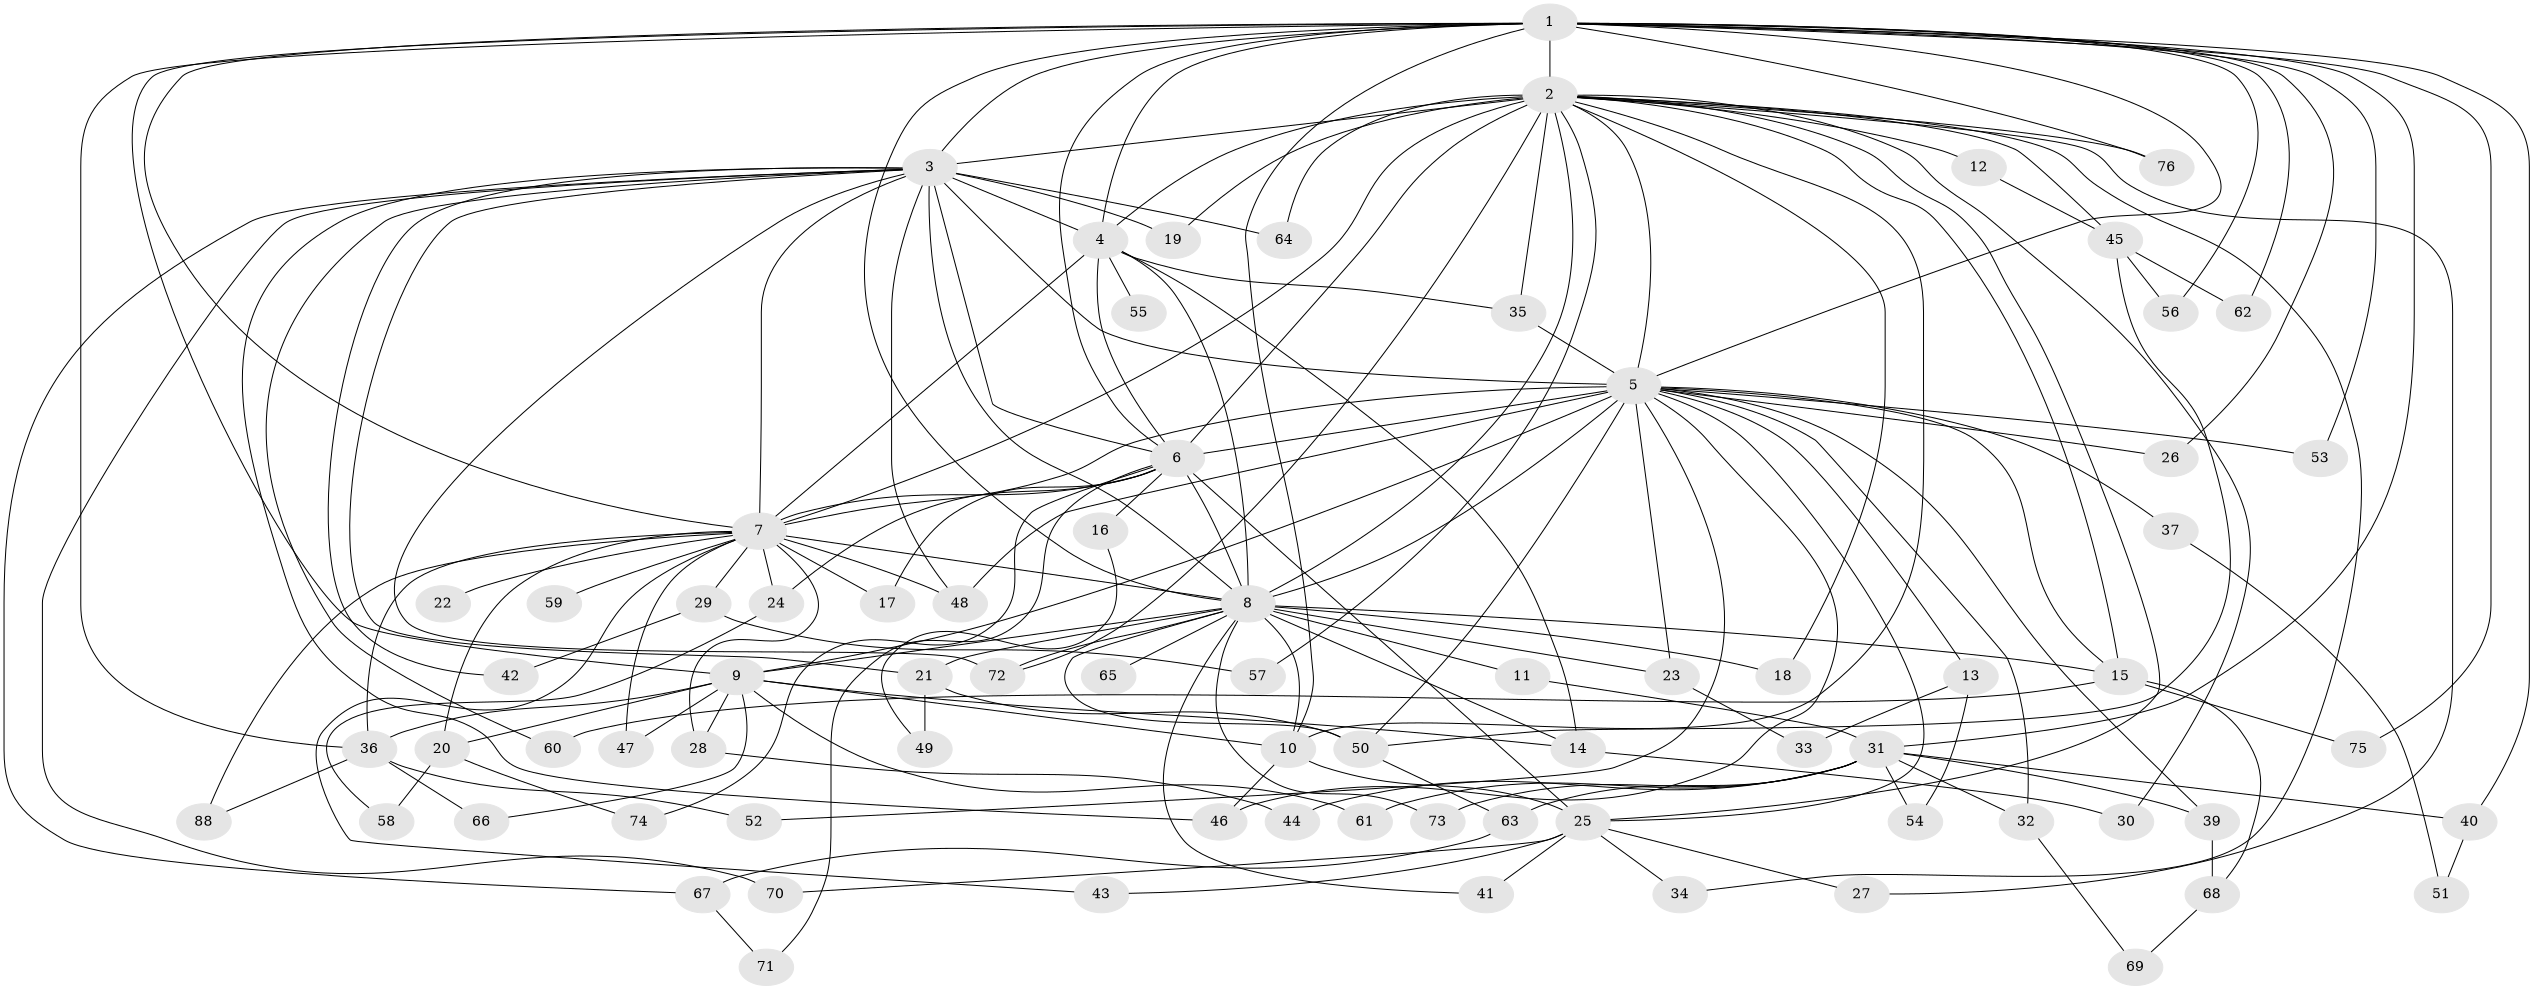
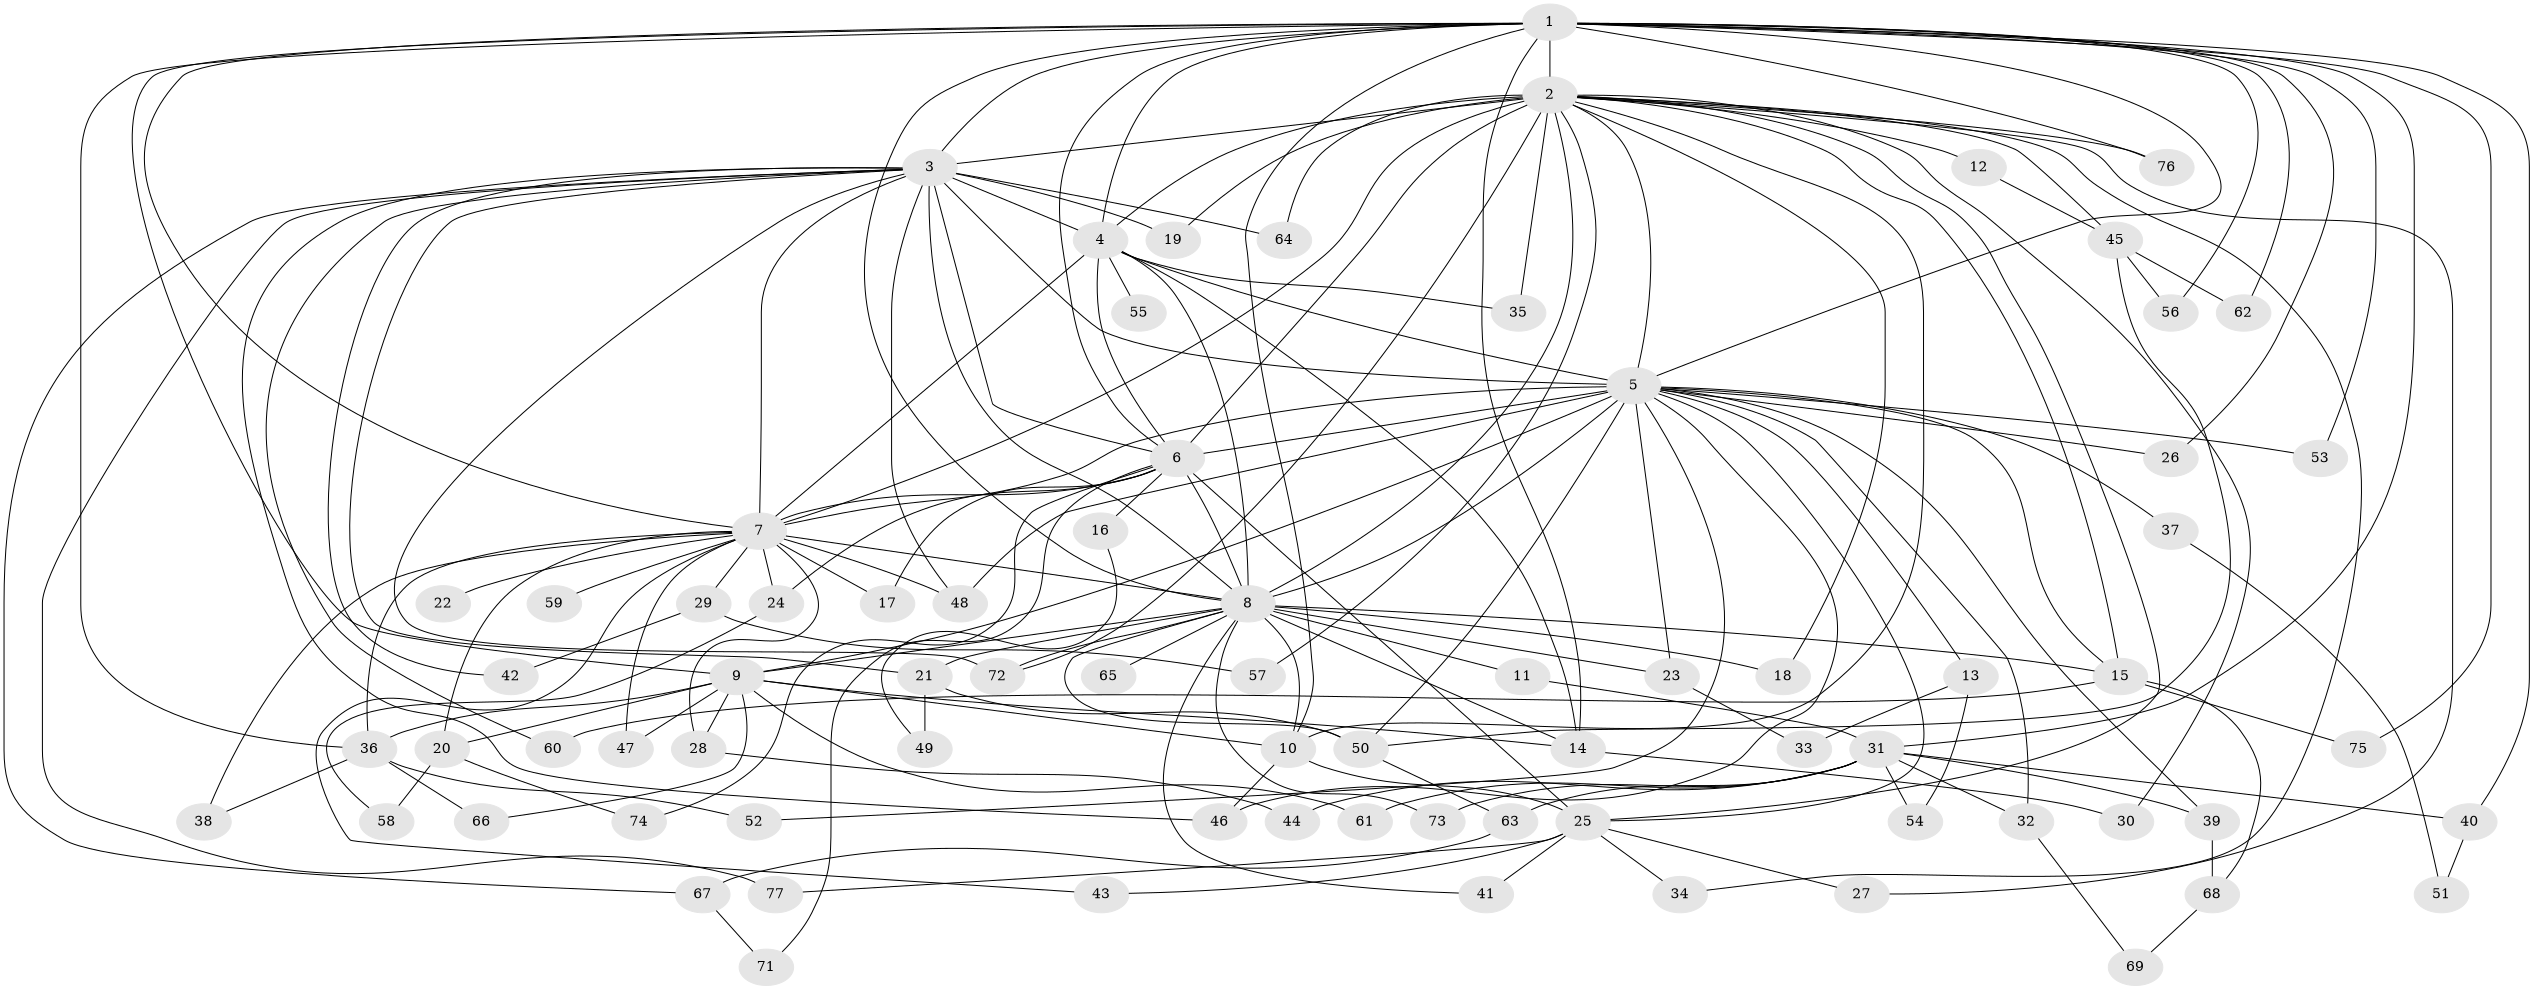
edge "35" -- "5": now "4" -- "5"
edge "1" -- "14": added
node "88": label "88" -> "38"
node "70": label "70" -> "77"
